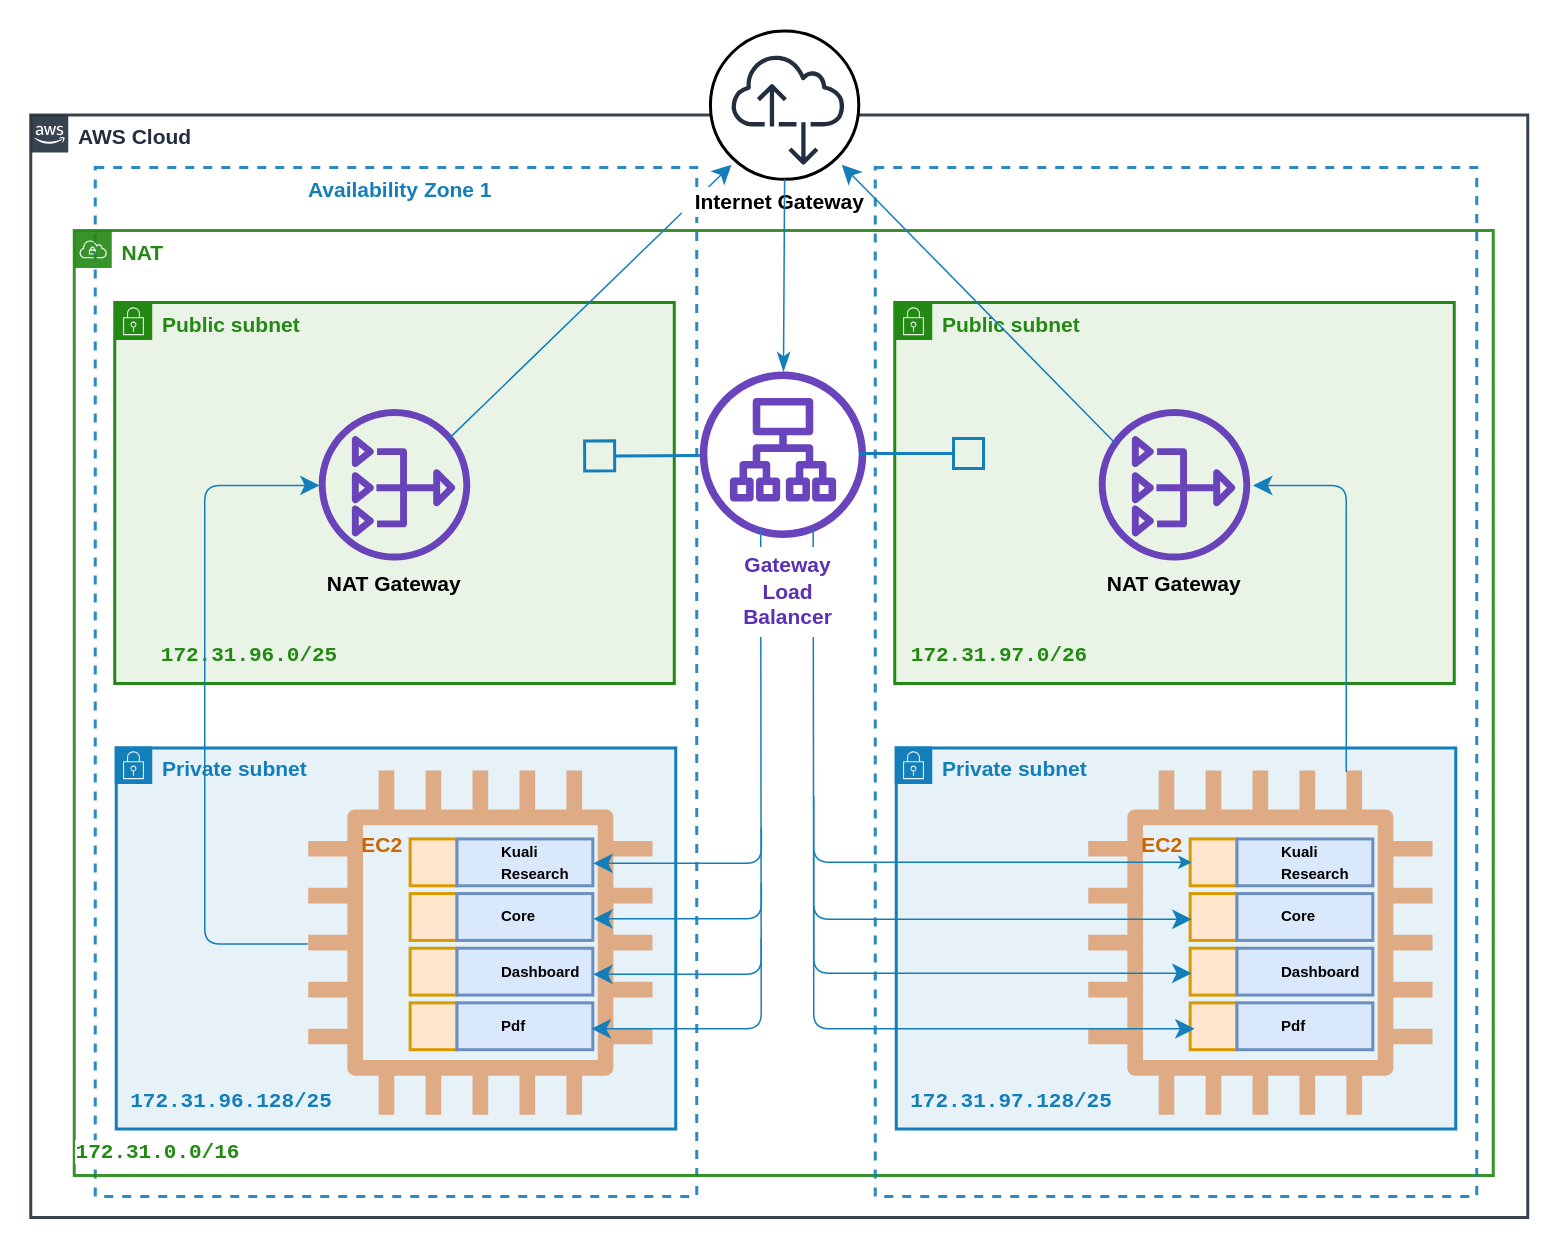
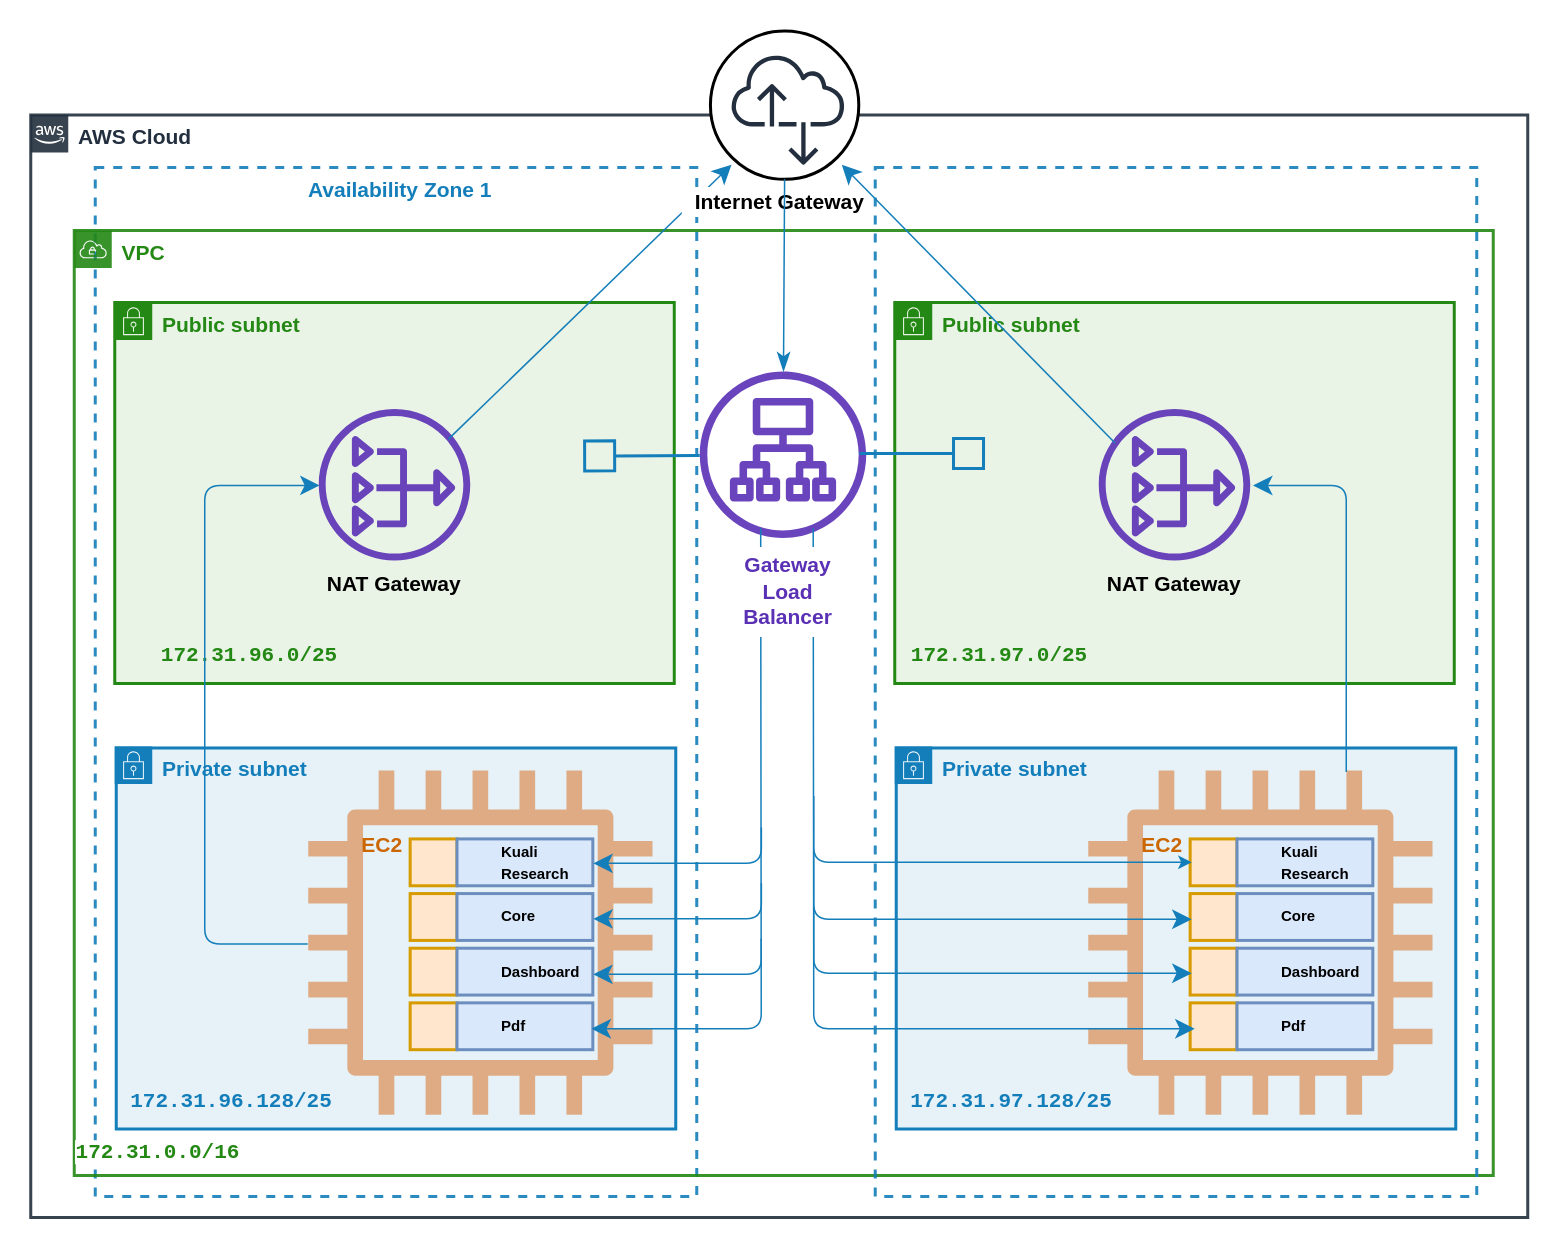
node "NAT": label "NAT" -> "VPC"
node "172.31.97.0/26": label "172.31.97.0/26" -> "172.31.97.0/25"
